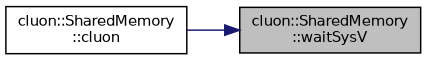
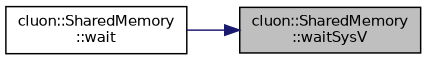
node "cluon::SharedMemory ::cluon": label "cluon::SharedMemory ::cluon" -> "cluon::SharedMemory ::wait"
